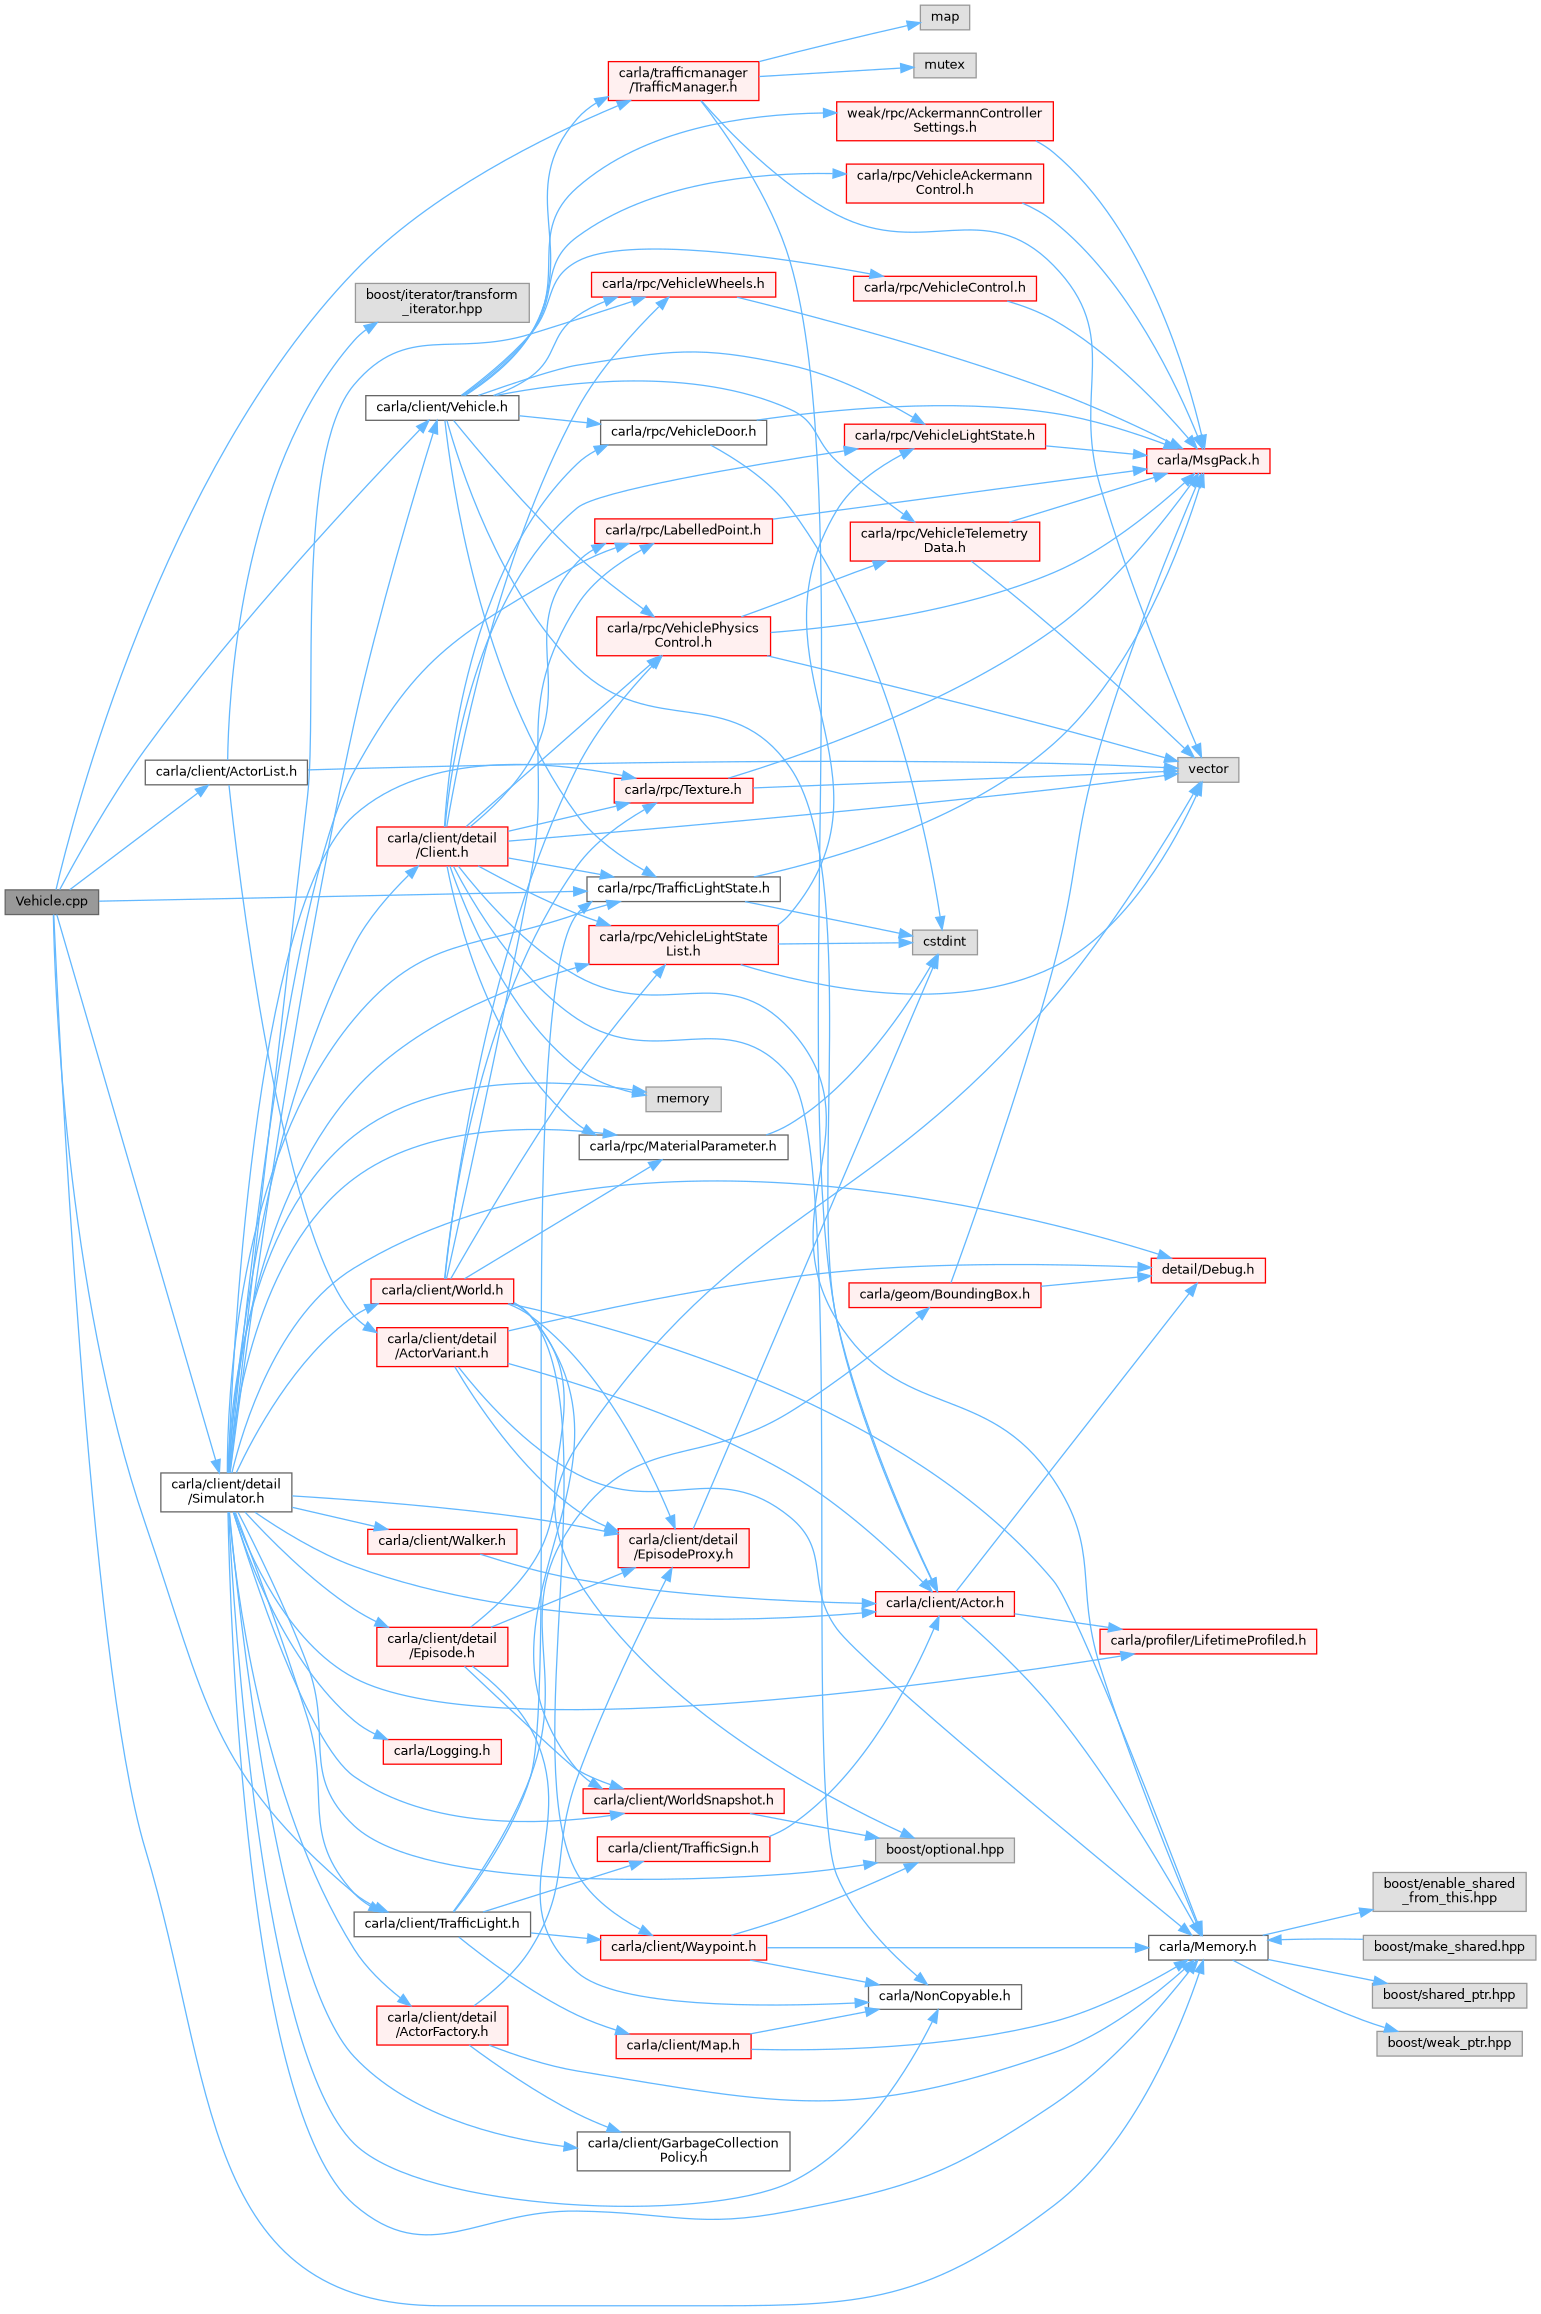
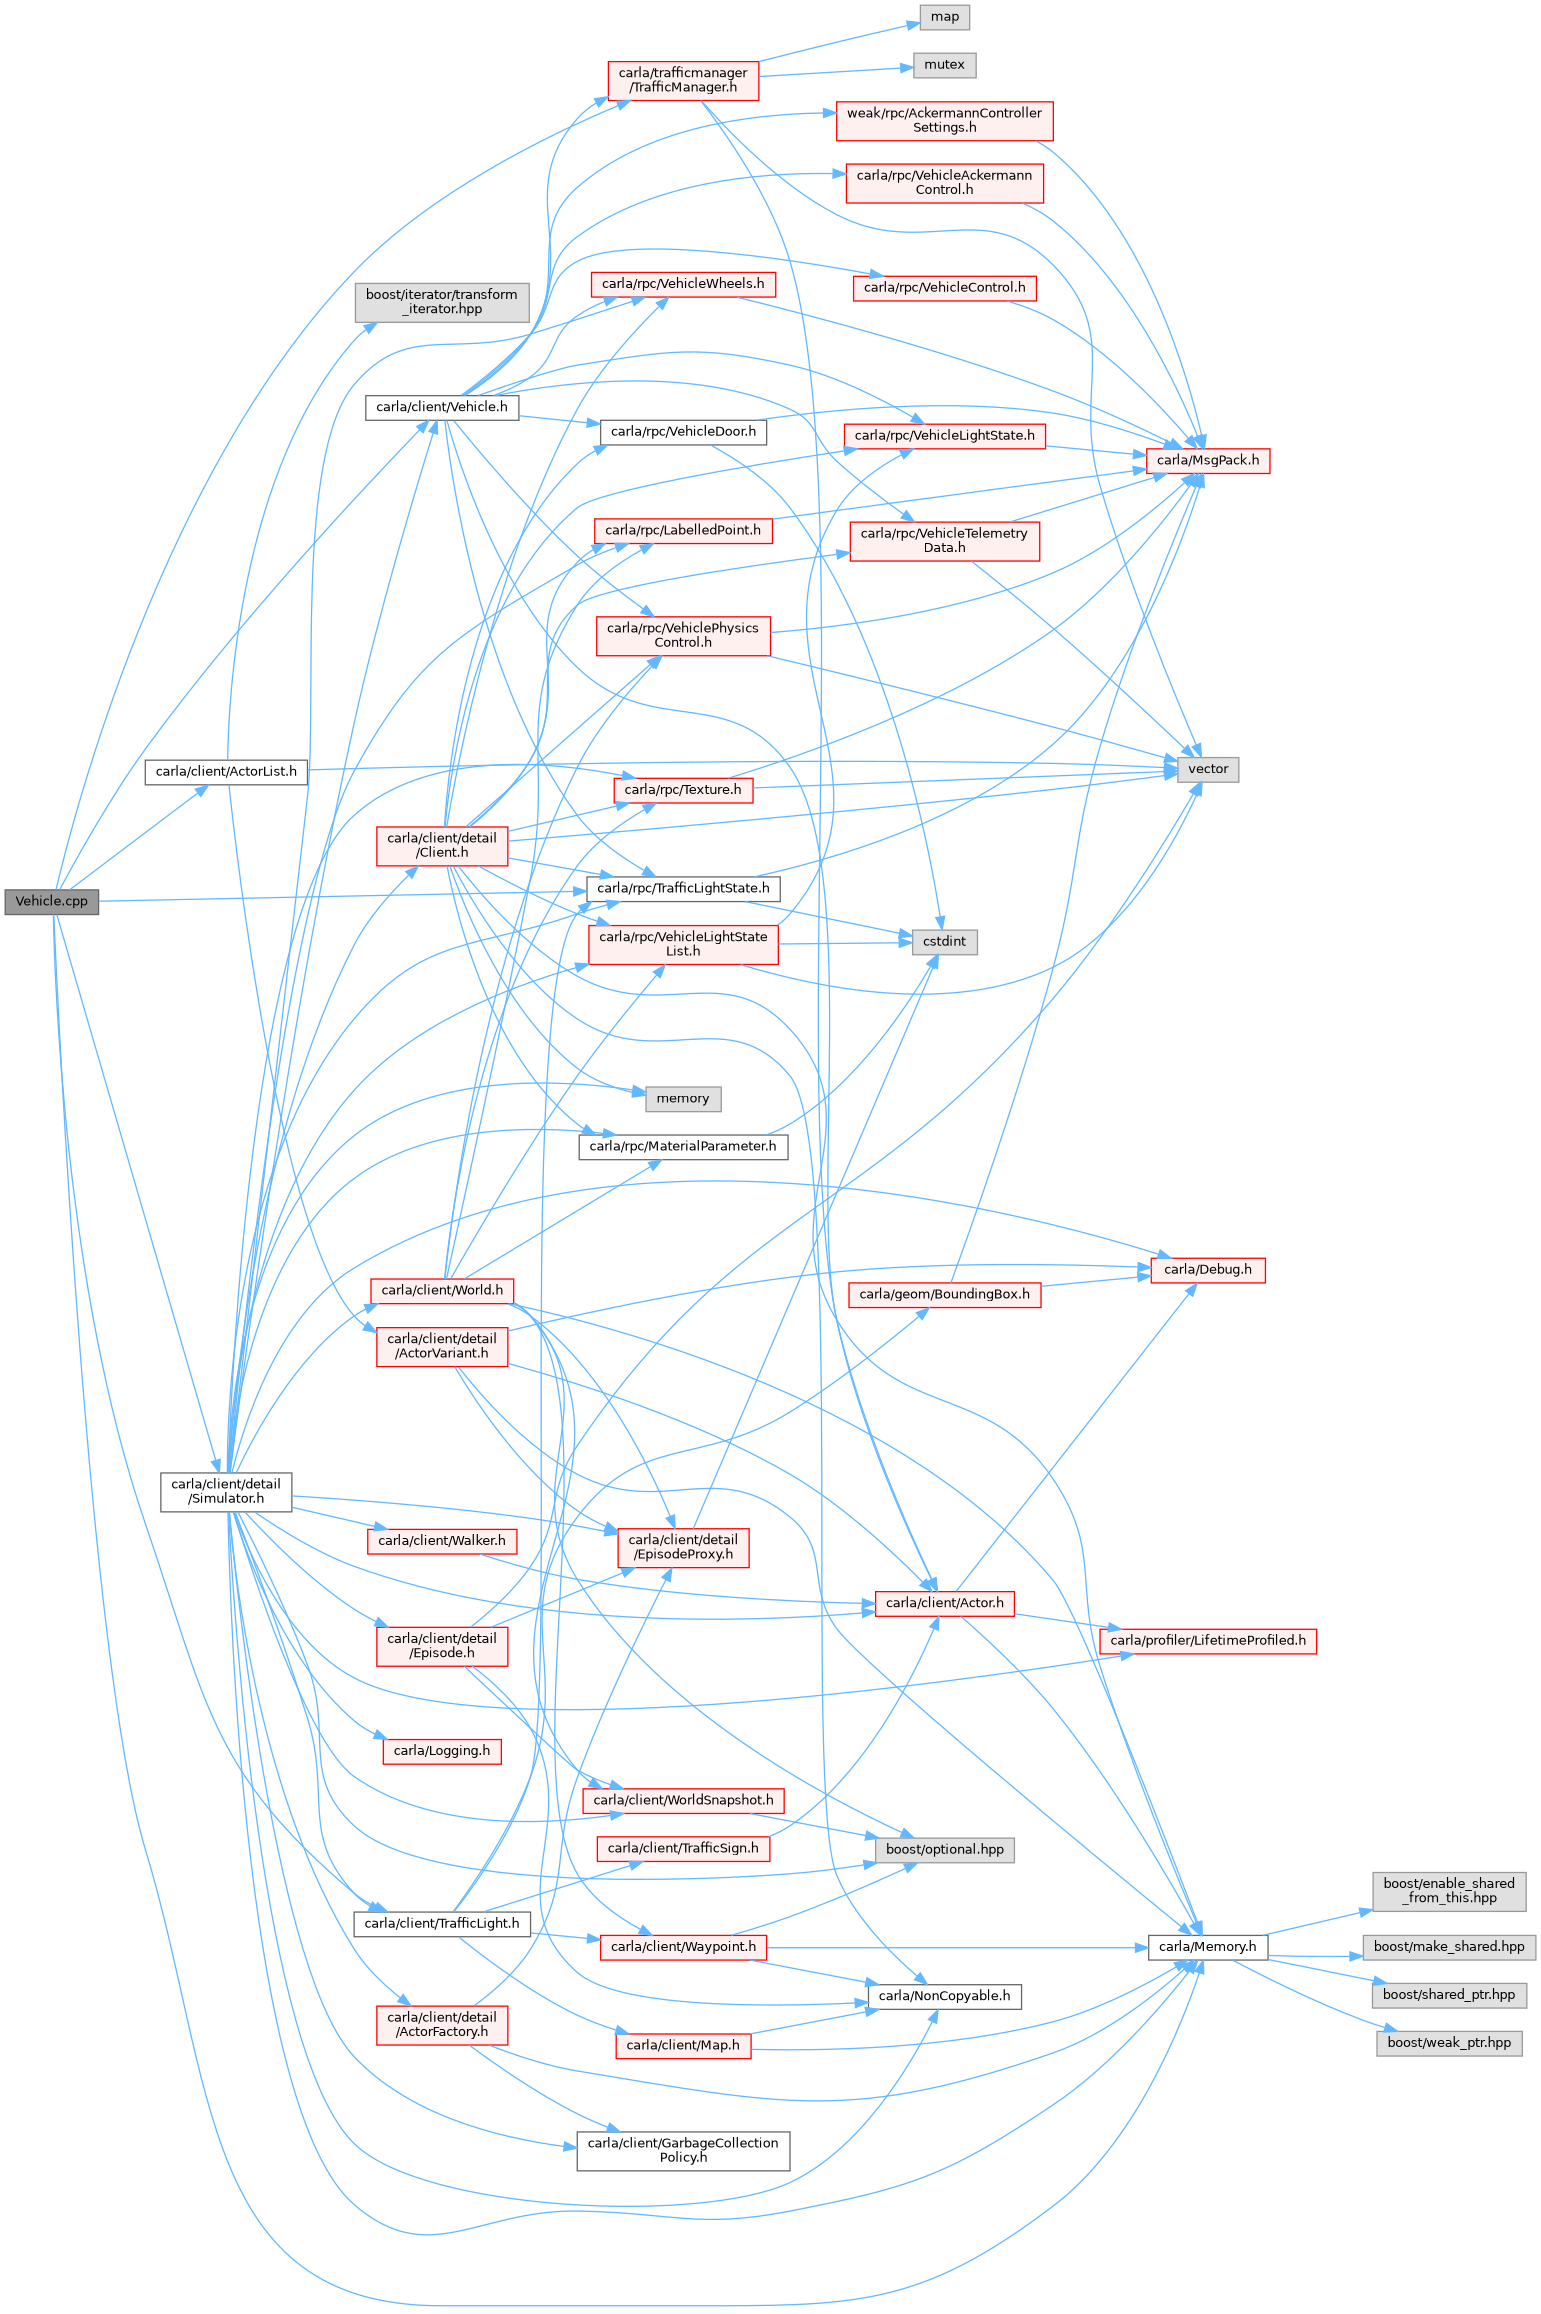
edge "carla/rpc/VehiclePhysics Control.h" -> "carla/rpc/VehicleTelemetry Data.h": now "carla/client/detail /Client.h" -> "carla/rpc/VehicleTelemetry Data.h"
node "detail/Debug.h": label "detail/Debug.h" -> "carla/Debug.h"
edge "boost/make_shared.hpp" -> "carla/Memory.h": reversed
